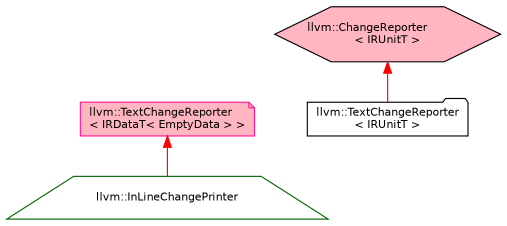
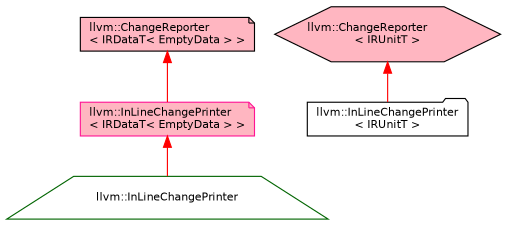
node "llvm::ChangeReporter < IRDataT< EmptyData > >": added
node "llvm::TextChangeReporter < IRDataT< EmptyData > >": label "llvm::TextChangeReporter < IRDataT< EmptyData > >" -> "llvm::InLineChangePrinter < IRDataT< EmptyData > >"
node "llvm::TextChangeReporter < IRUnitT >": label "llvm::TextChangeReporter < IRUnitT >" -> "llvm::InLineChangePrinter < IRUnitT >"
